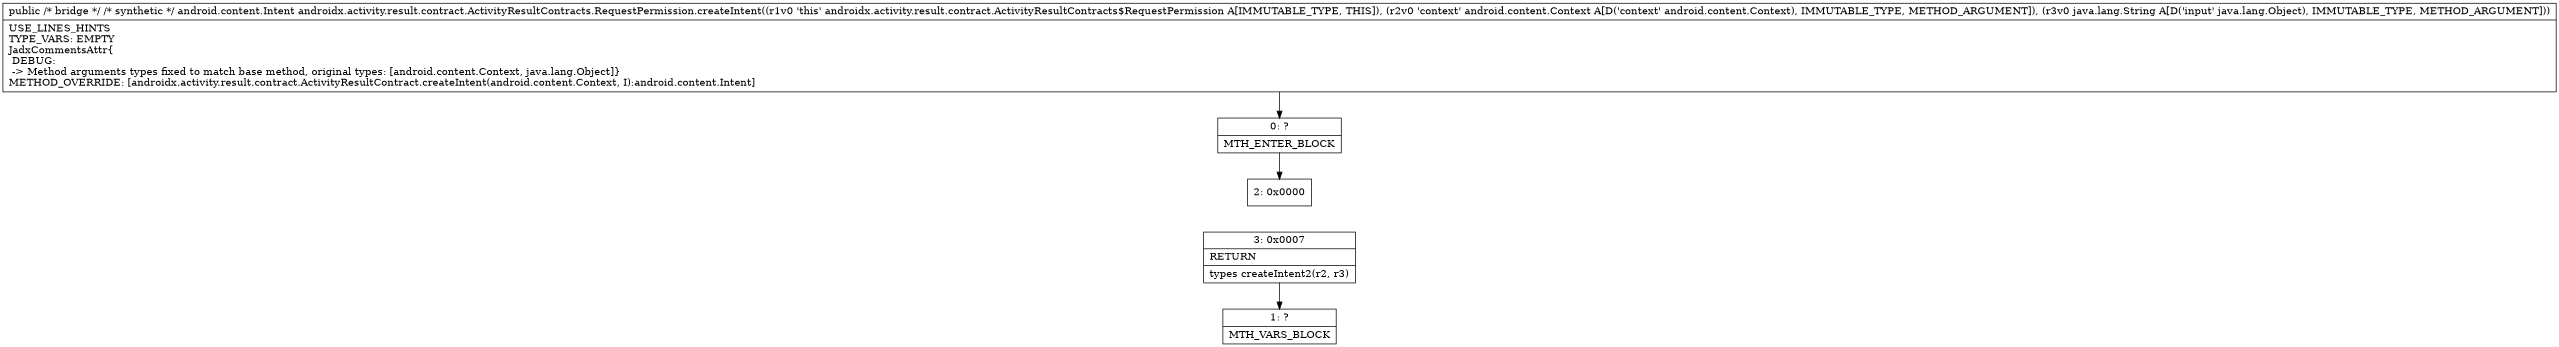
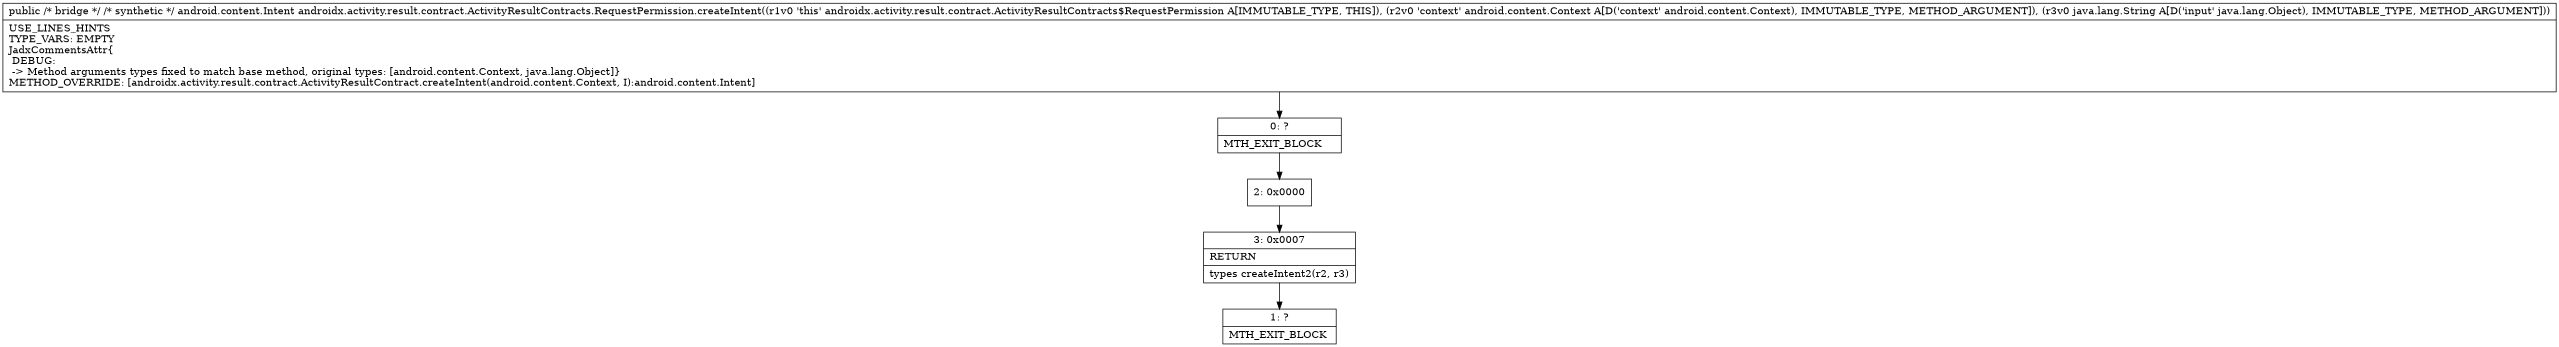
node "0: ?": text "MTH_ENTER_BLOCK" -> "MTH_EXIT_BLOCK"
edge "2: 0x0000" -> "3: 0x0007": added
node "1: ?": text "MTH_VARS_BLOCK" -> "MTH_EXIT_BLOCK"
